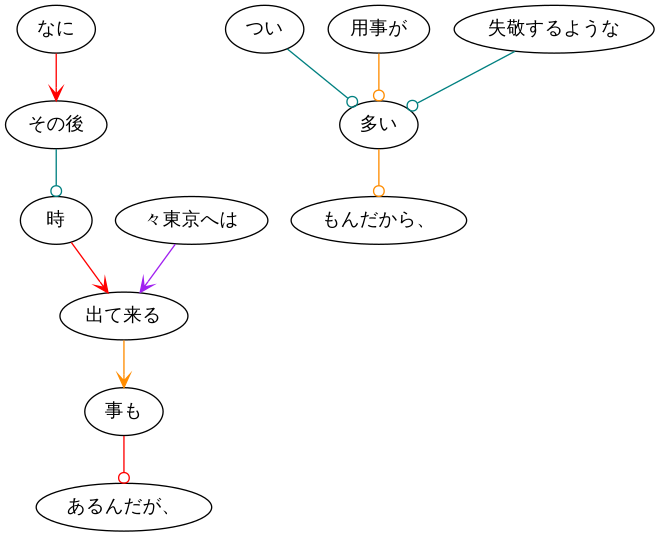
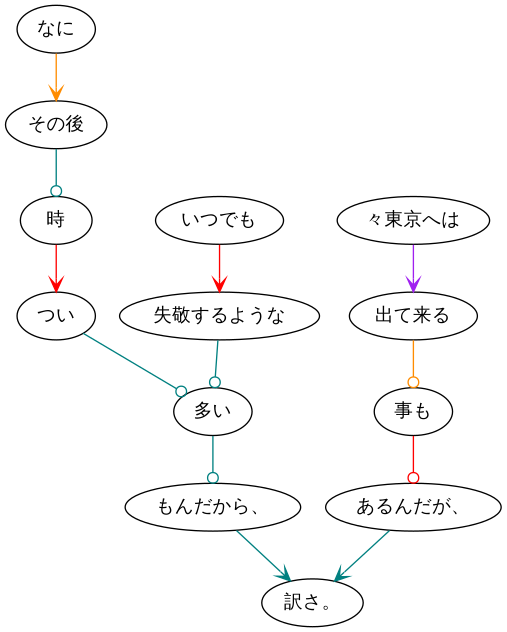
node "用事が": removed
edge "なに" -> "その後": color red -> darkorange
edge "多い" -> "もんだから、": color darkorange -> teal
node "いつでも": added
edge "時" -> "出て来る": now "時" -> "つい"
edge "出て来る" -> "事も": arrowhead vee -> odot
node "訳さ。": added
